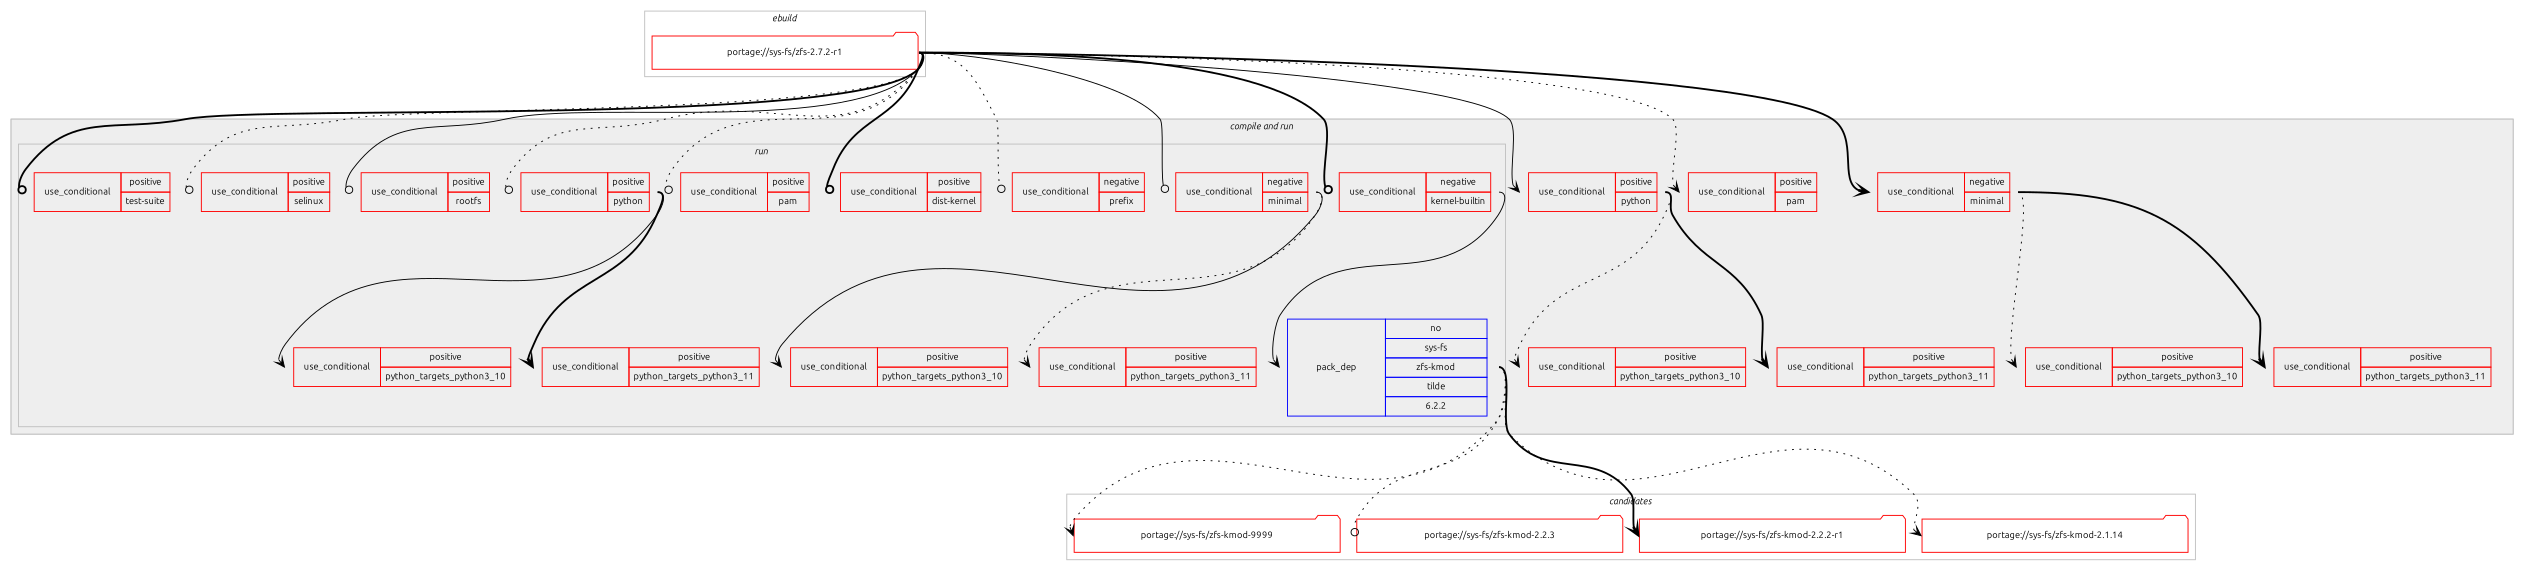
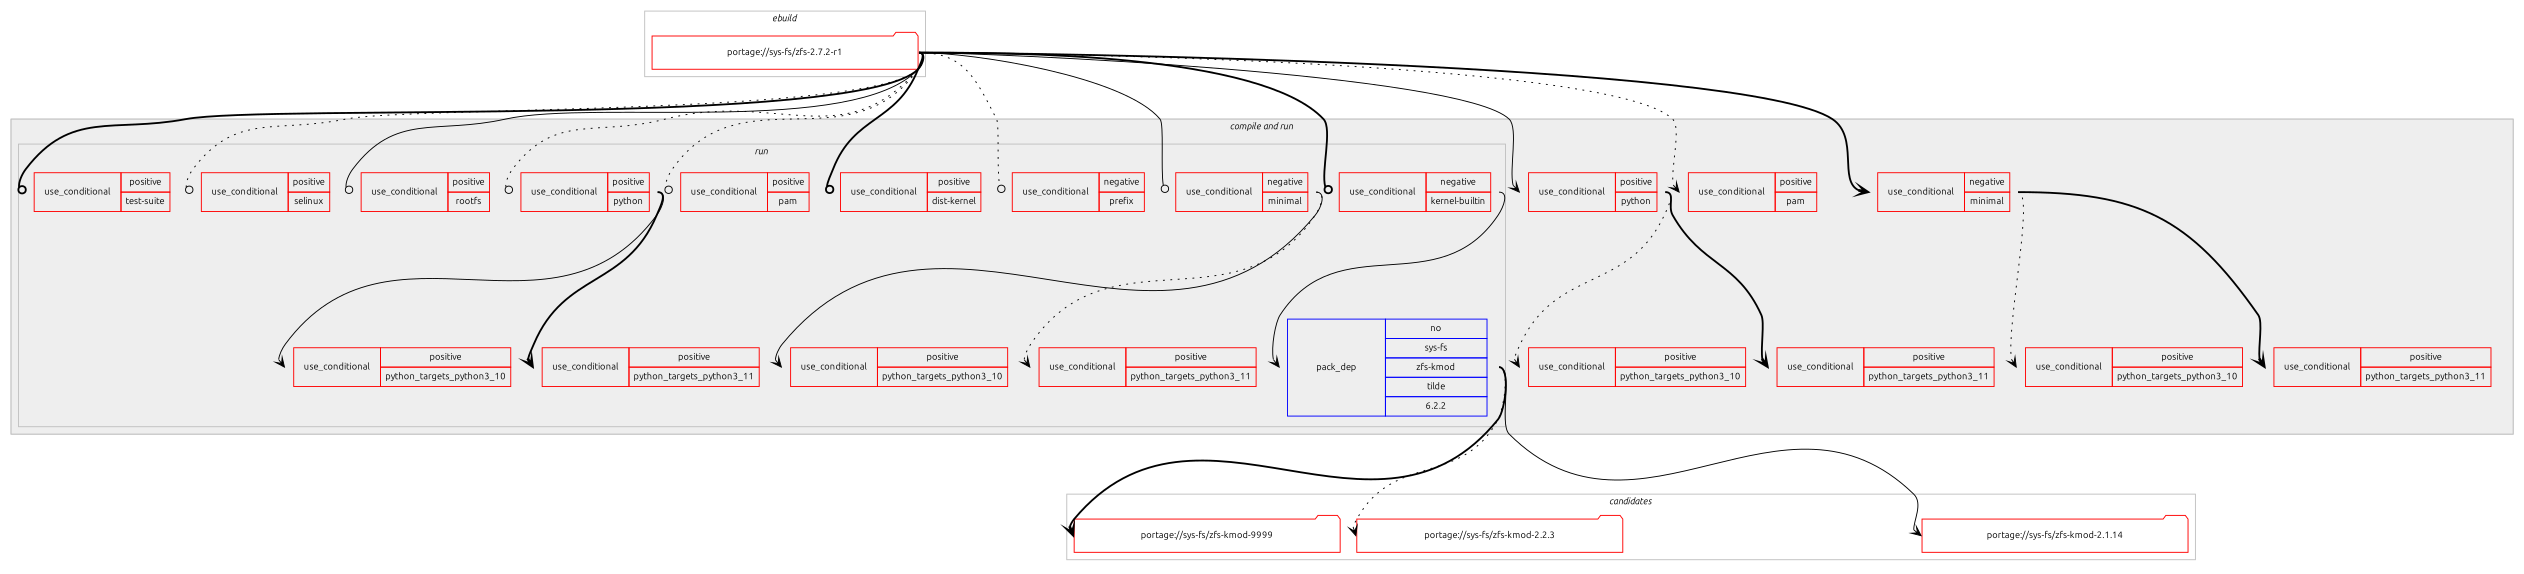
edge "pack_dep" -> "portage://sys-fs/zfs-kmod-2.2.3": arrowhead odot -> vee
edge "pack_dep" -> "portage://sys-fs/zfs-kmod-2.1.14": style dotted -> solid
edge "pack_dep" -> "portage://sys-fs/zfs-kmod-9999": style dotted -> bold
node "portage://sys-fs/zfs-kmod-2.2.2-r1": removed
